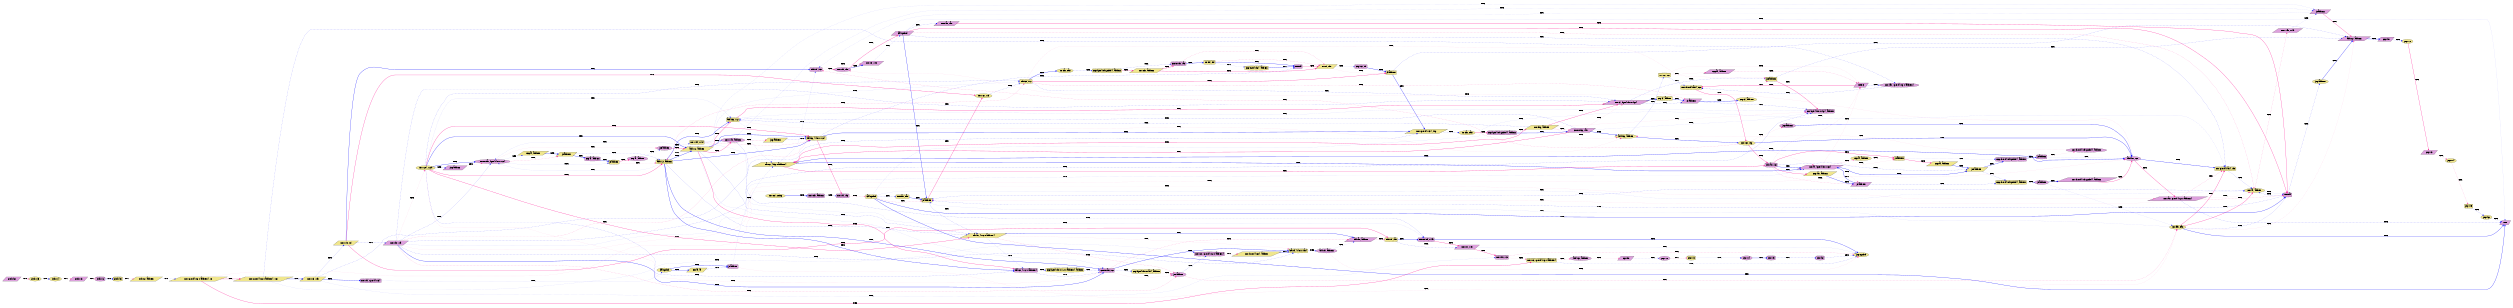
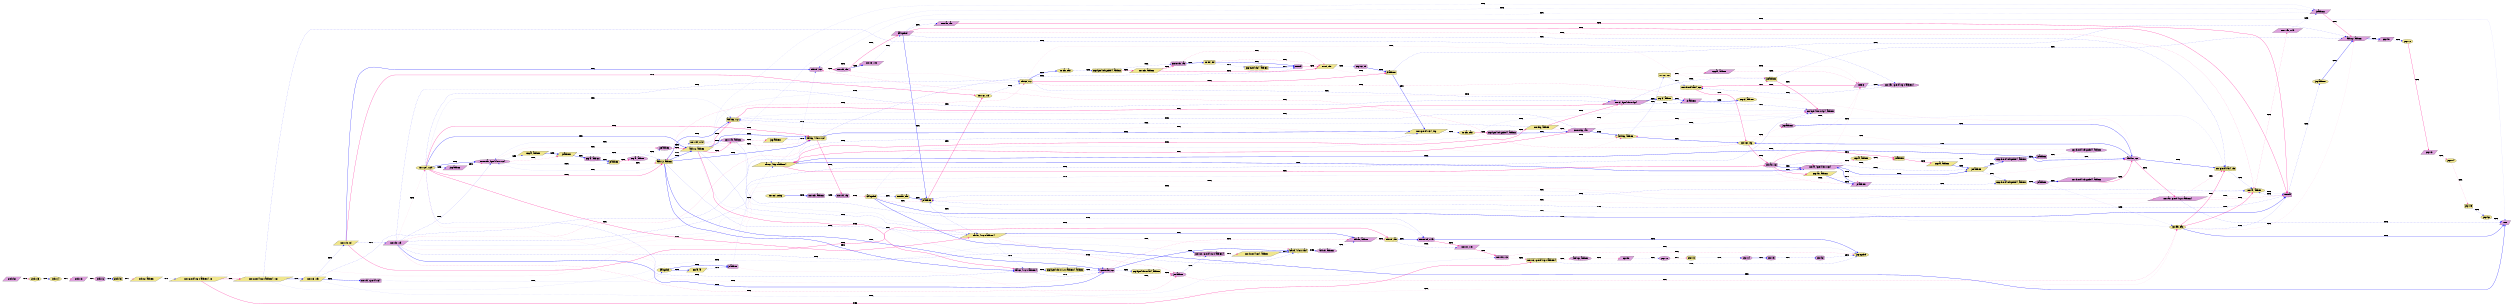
edge "mov rcx , rbp" -> "add rbx , rcx": reversed
edge "add rdi , address" -> "jmp symbol": removed, label "DFG"
